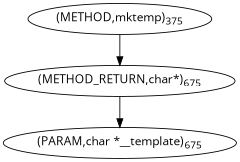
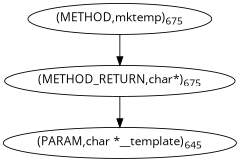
node "(METHOD,mktemp)": text "375" -> "675"
node "(PARAM,char *__template)": text "675" -> "645"
